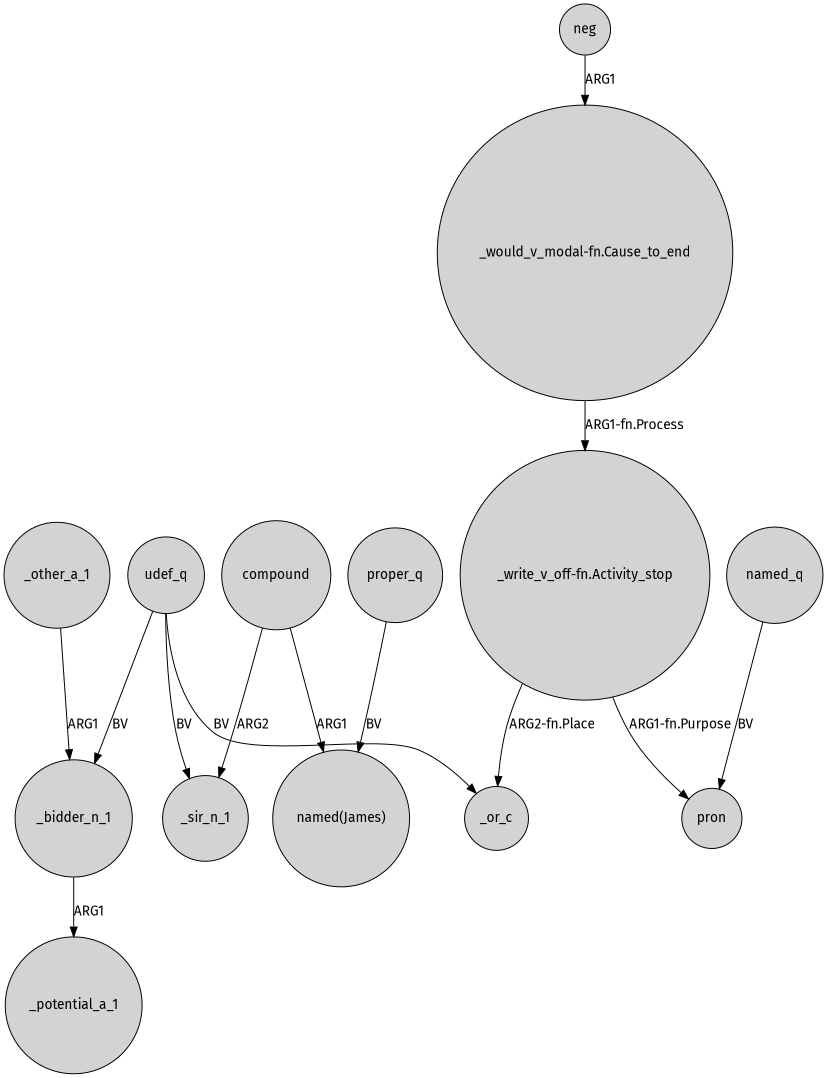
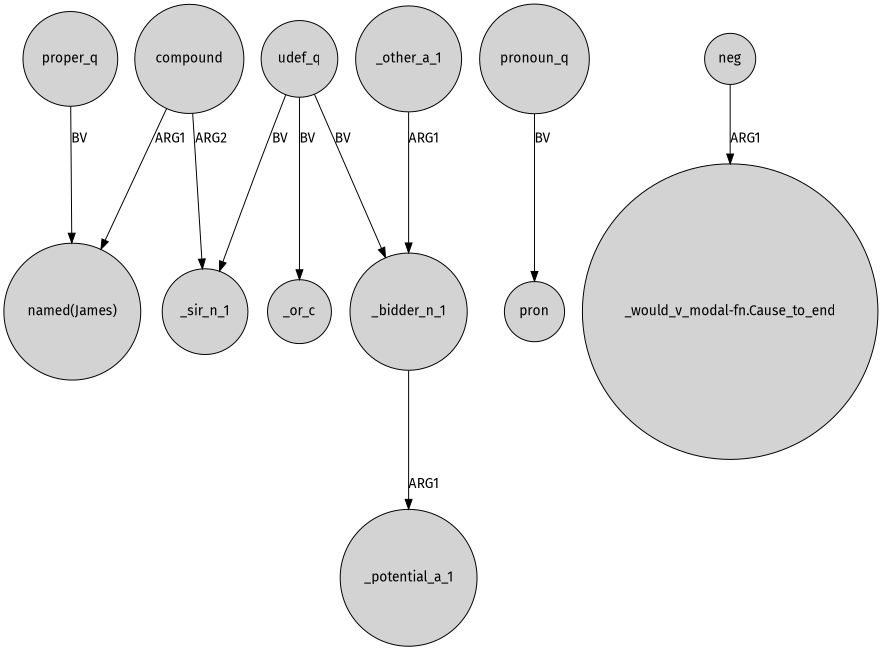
node "_write_v_off-fn.Activity_stop": removed
node "named_q": label "named_q" -> "pronoun_q"
